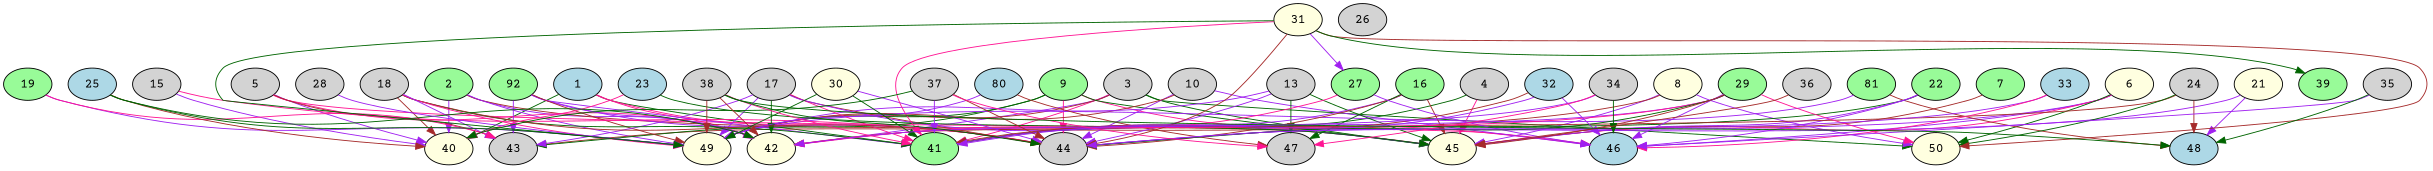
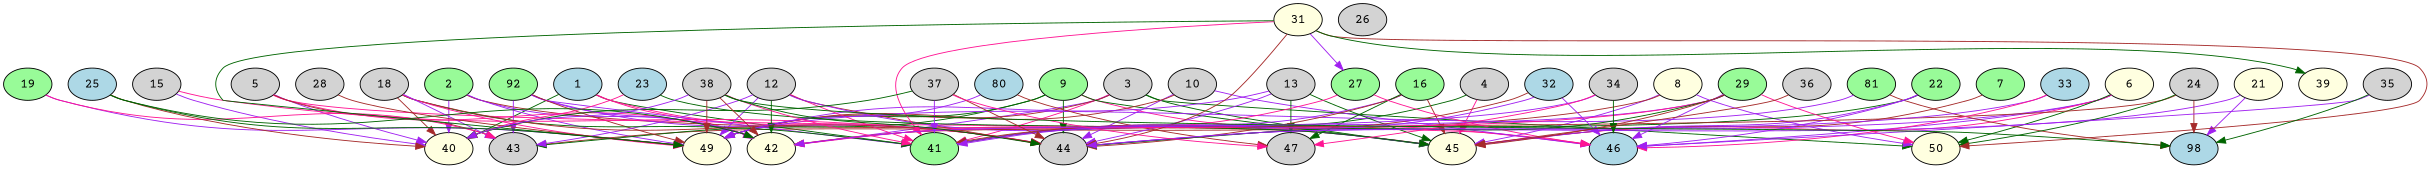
node "17": label "17" -> "12"
node "30": removed
node "39": fillcolor palegreen -> lightyellow
edge "9" -> "44": color deeppink -> darkgreen
edge "38" -> "40": added
edge "27" -> "46": color purple -> deeppink
edge "28" -> "49": color purple -> brown
node "48": label "48" -> "98"
